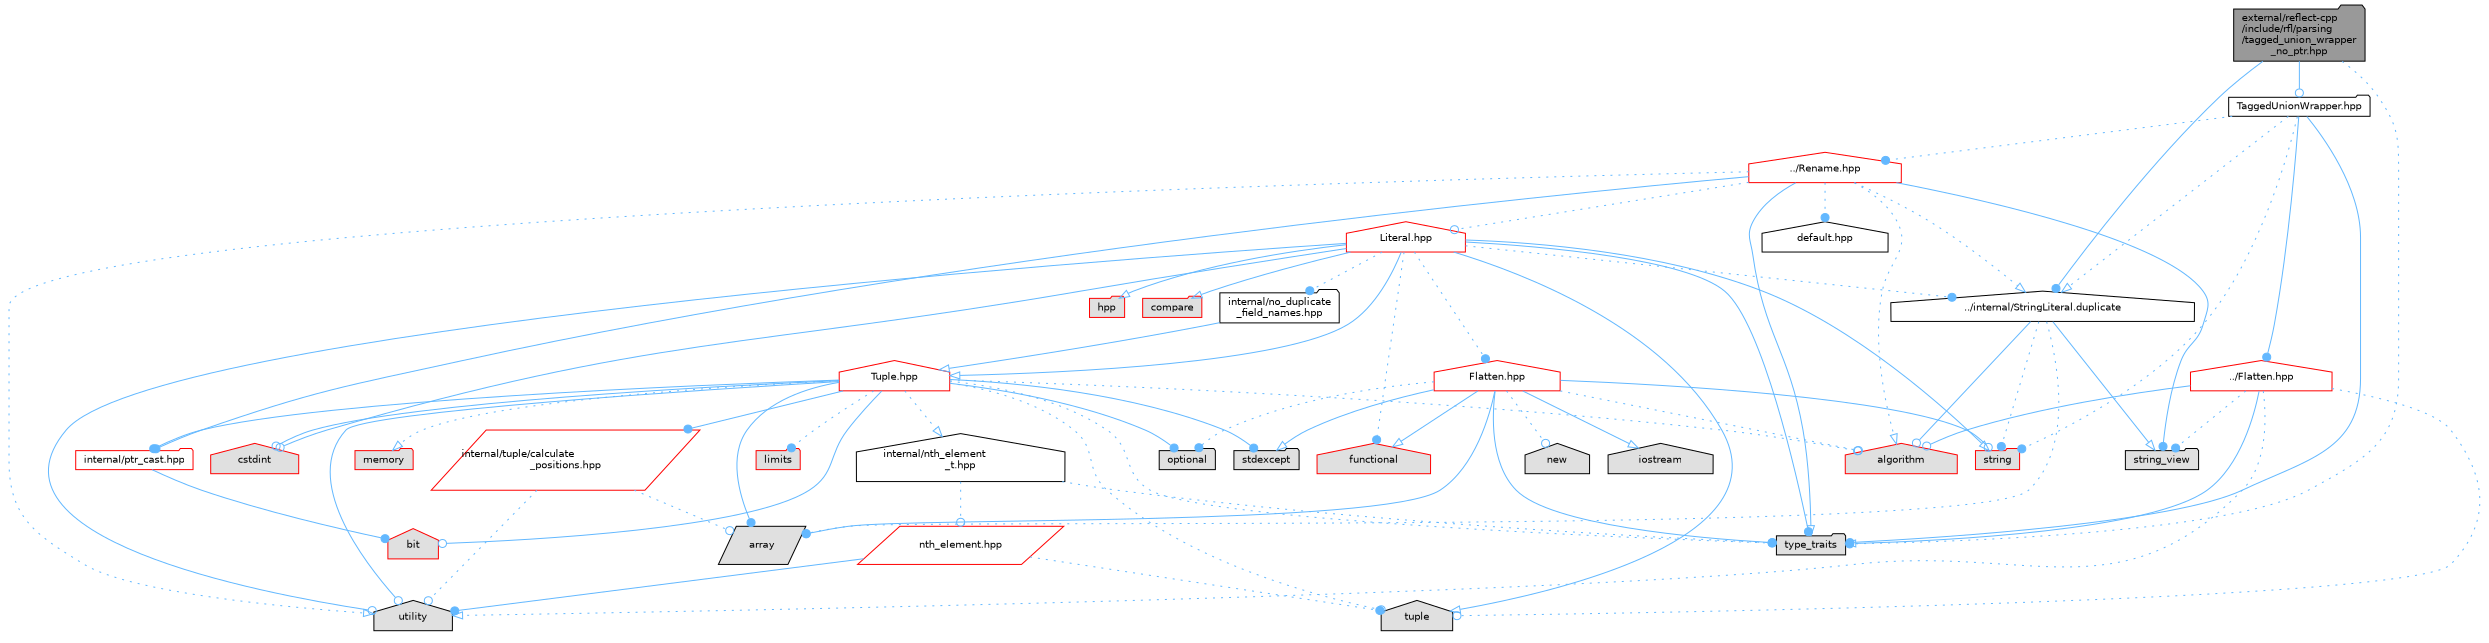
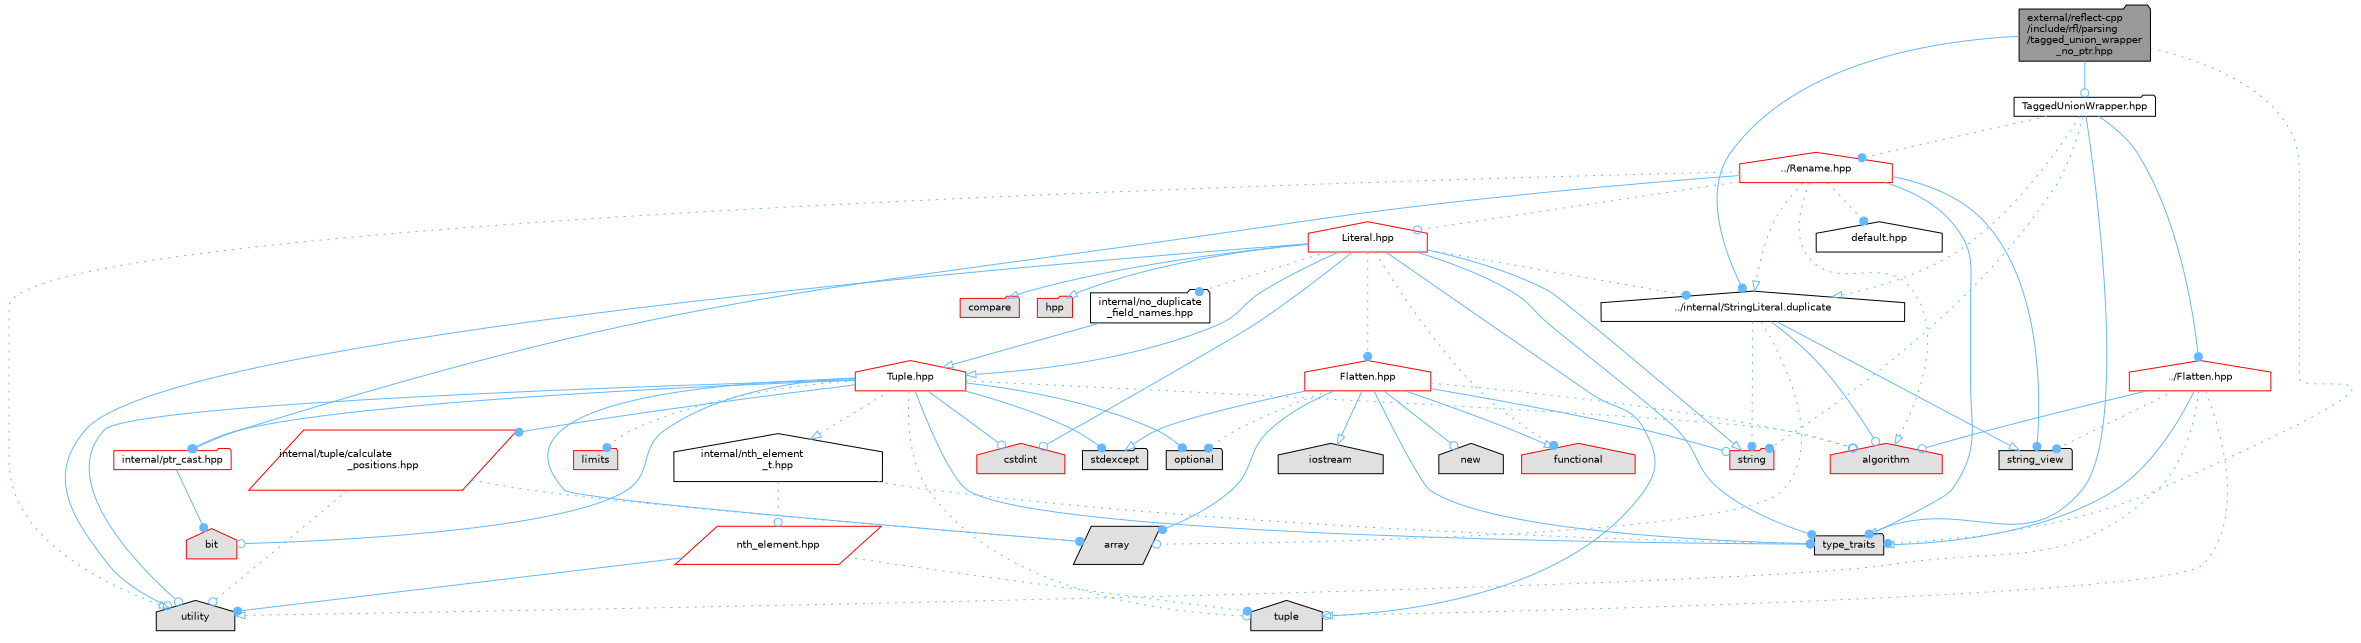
edge "Flatten.hpp" -> "new": style dotted -> solid
node "memory": removed
edge "Tuple.hpp" -> "type_traits": style dotted -> solid
